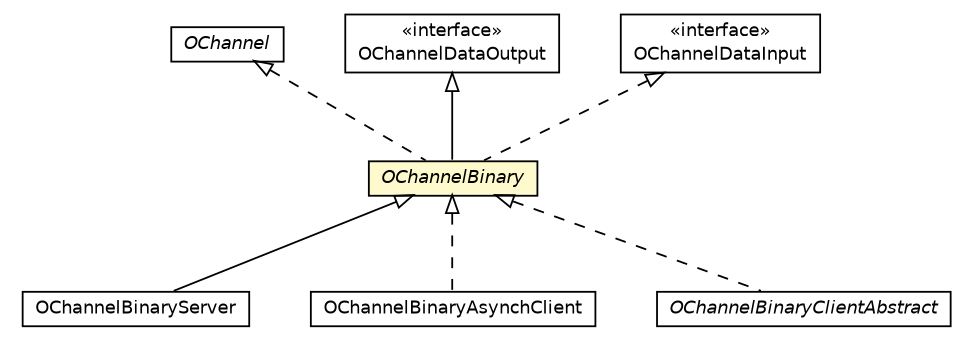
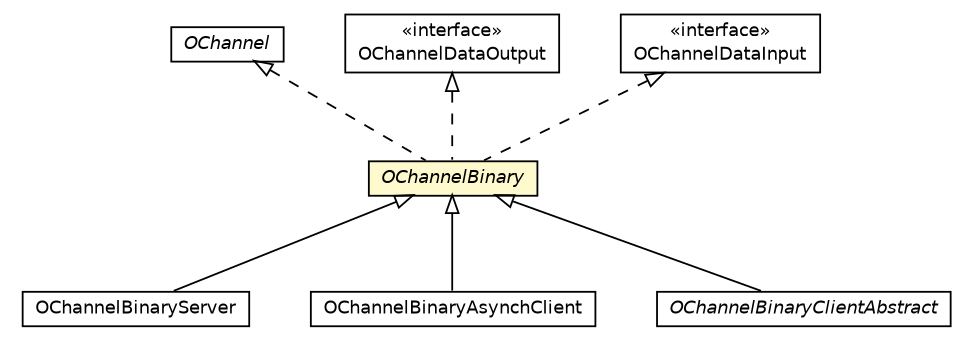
edge "OChannelBinary" -> "OChannelDataOutput": style solid -> dashed
edge "OChannelBinaryClientAbstract" -> "OChannelBinary": style dashed -> solid
edge "OChannelBinaryAsynchClient" -> "OChannelBinary": style dashed -> solid
